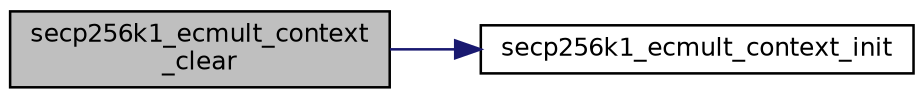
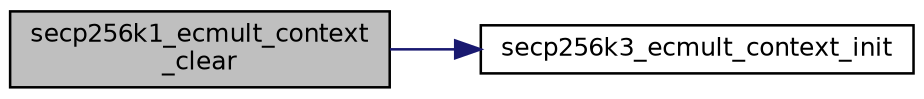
node "secp256k1_ecmult_context_init": label "secp256k1_ecmult_context_init" -> "secp256k3_ecmult_context_init"
